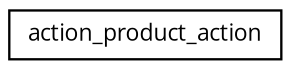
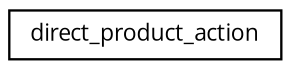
node "action_product_action": label "action_product_action" -> "direct_product_action"
